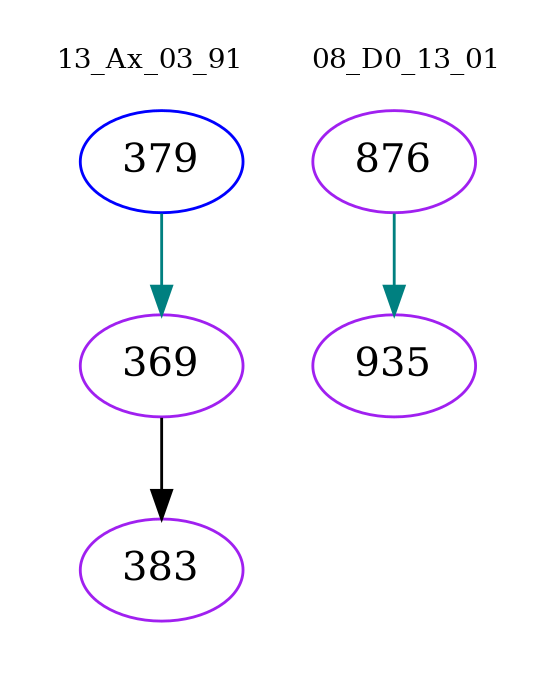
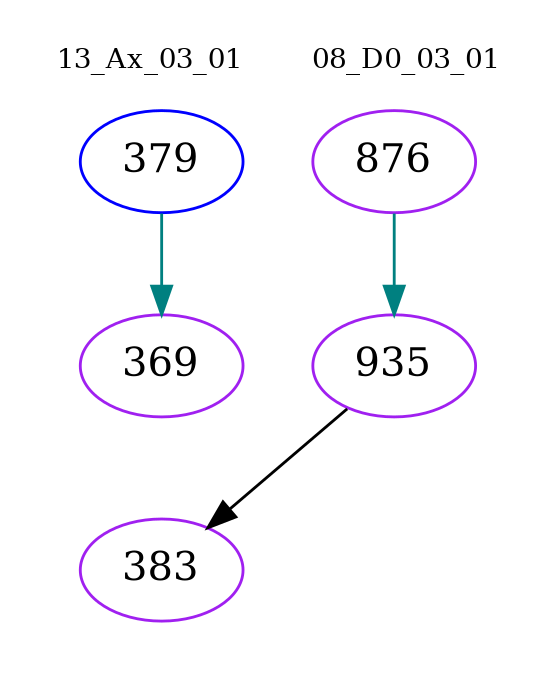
cluster "13_Ax_03_91": label "13_Ax_03_91" -> "13_Ax_03_01"
cluster "08_D0_13_01": label "08_D0_13_01" -> "08_D0_03_01"
edge "369" -> "383": now "935" -> "383"
